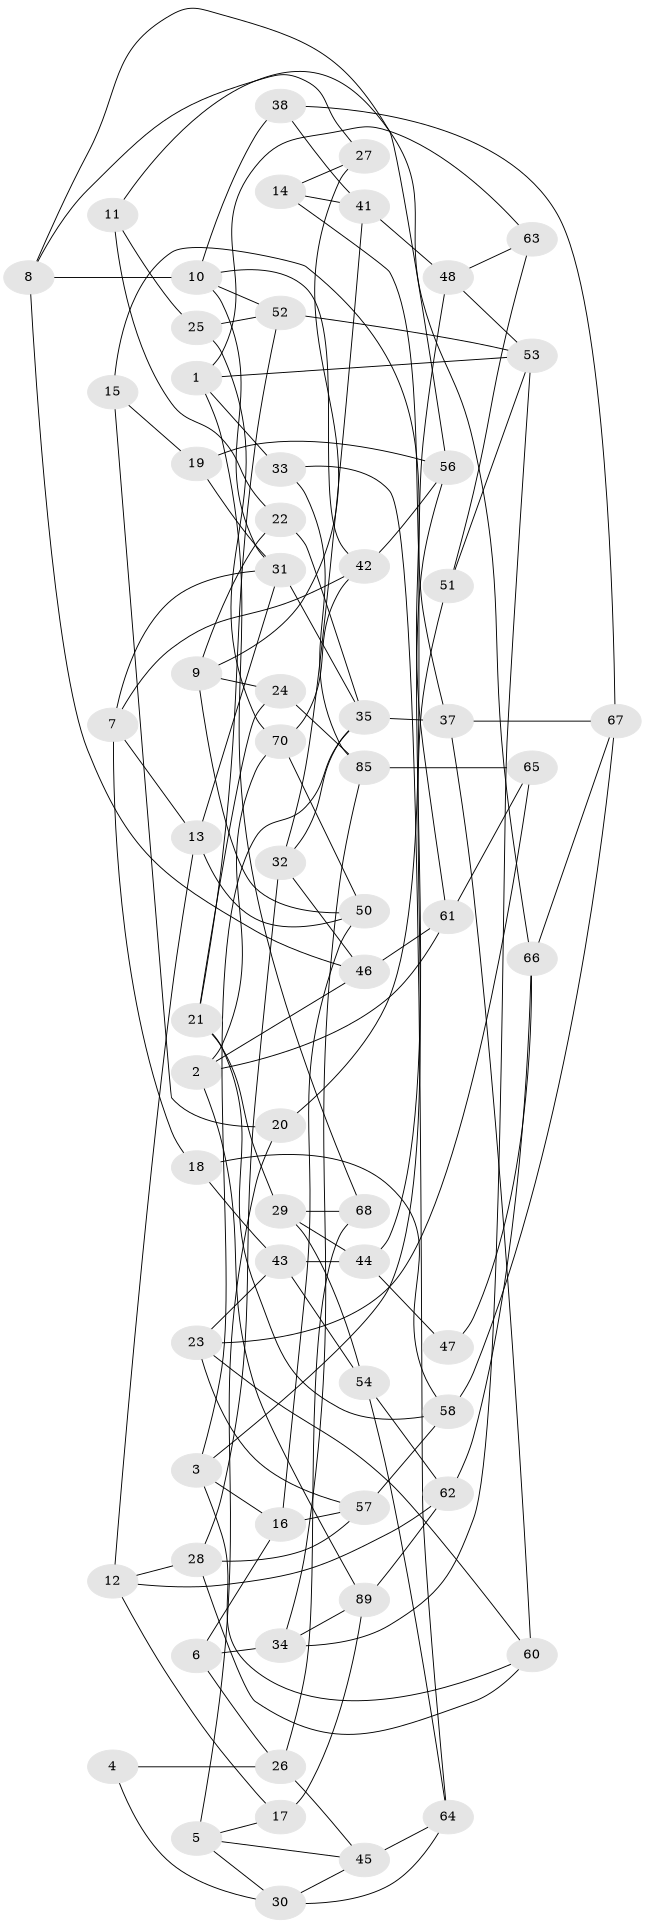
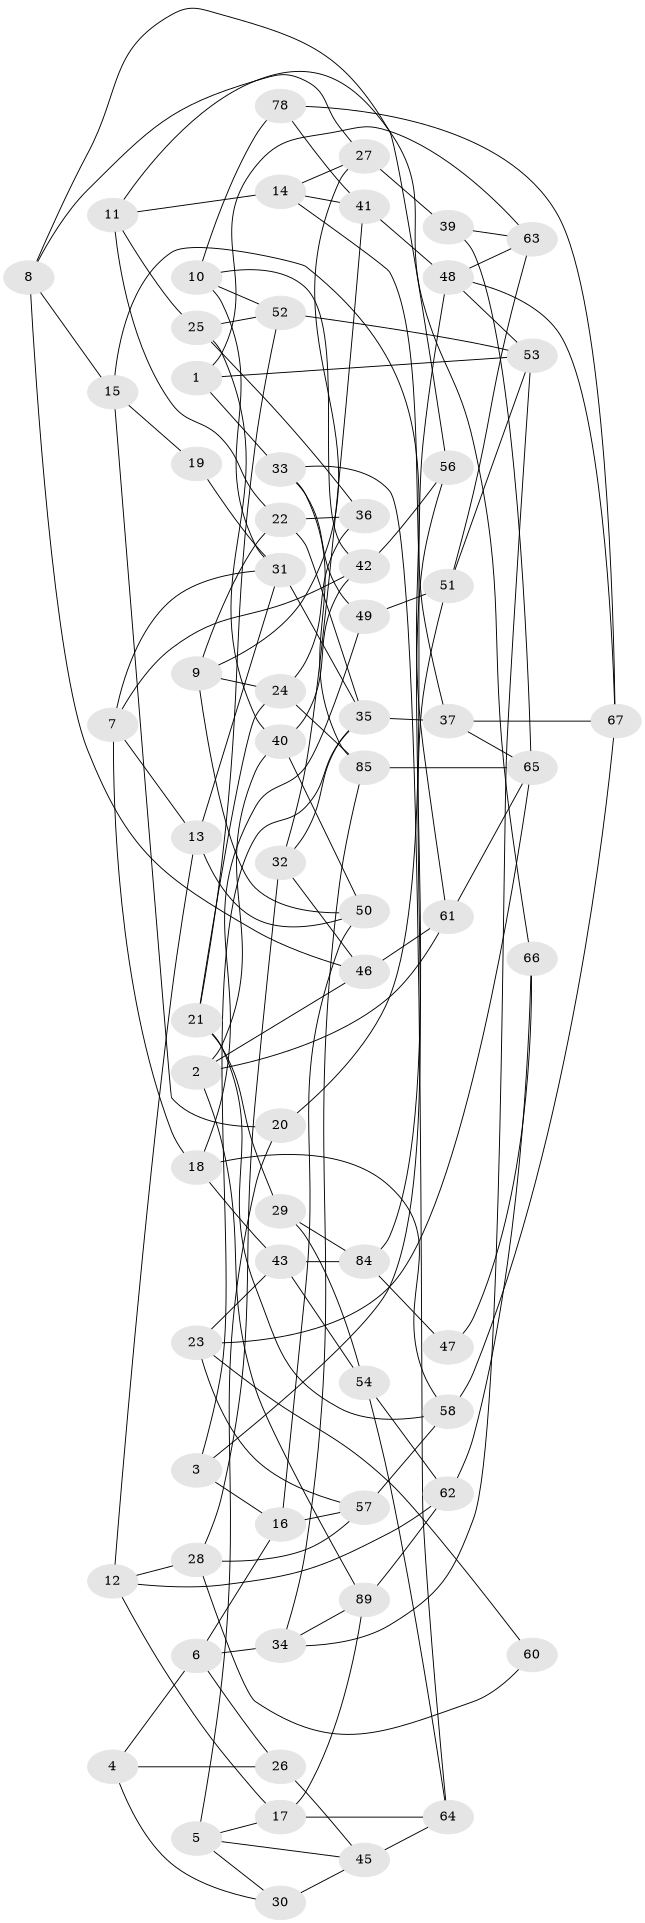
node "38": label "38" -> "78"
edge "14" -- "11": added
node "39": added
edge "8" -- "10": now "8" -- "15"
edge "19" -- "56": removed
node "36": added
node "49": added
node "70": label "70" -> "40"
edge "67" -- "66": now "67" -- "48"
edge "37" -- "60": now "37" -- "65"
node "68": removed
node "44": label "44" -> "84"
edge "3" -- "60": removed
edge "6" -- "4": added
edge "64" -- "30": now "64" -- "17"
